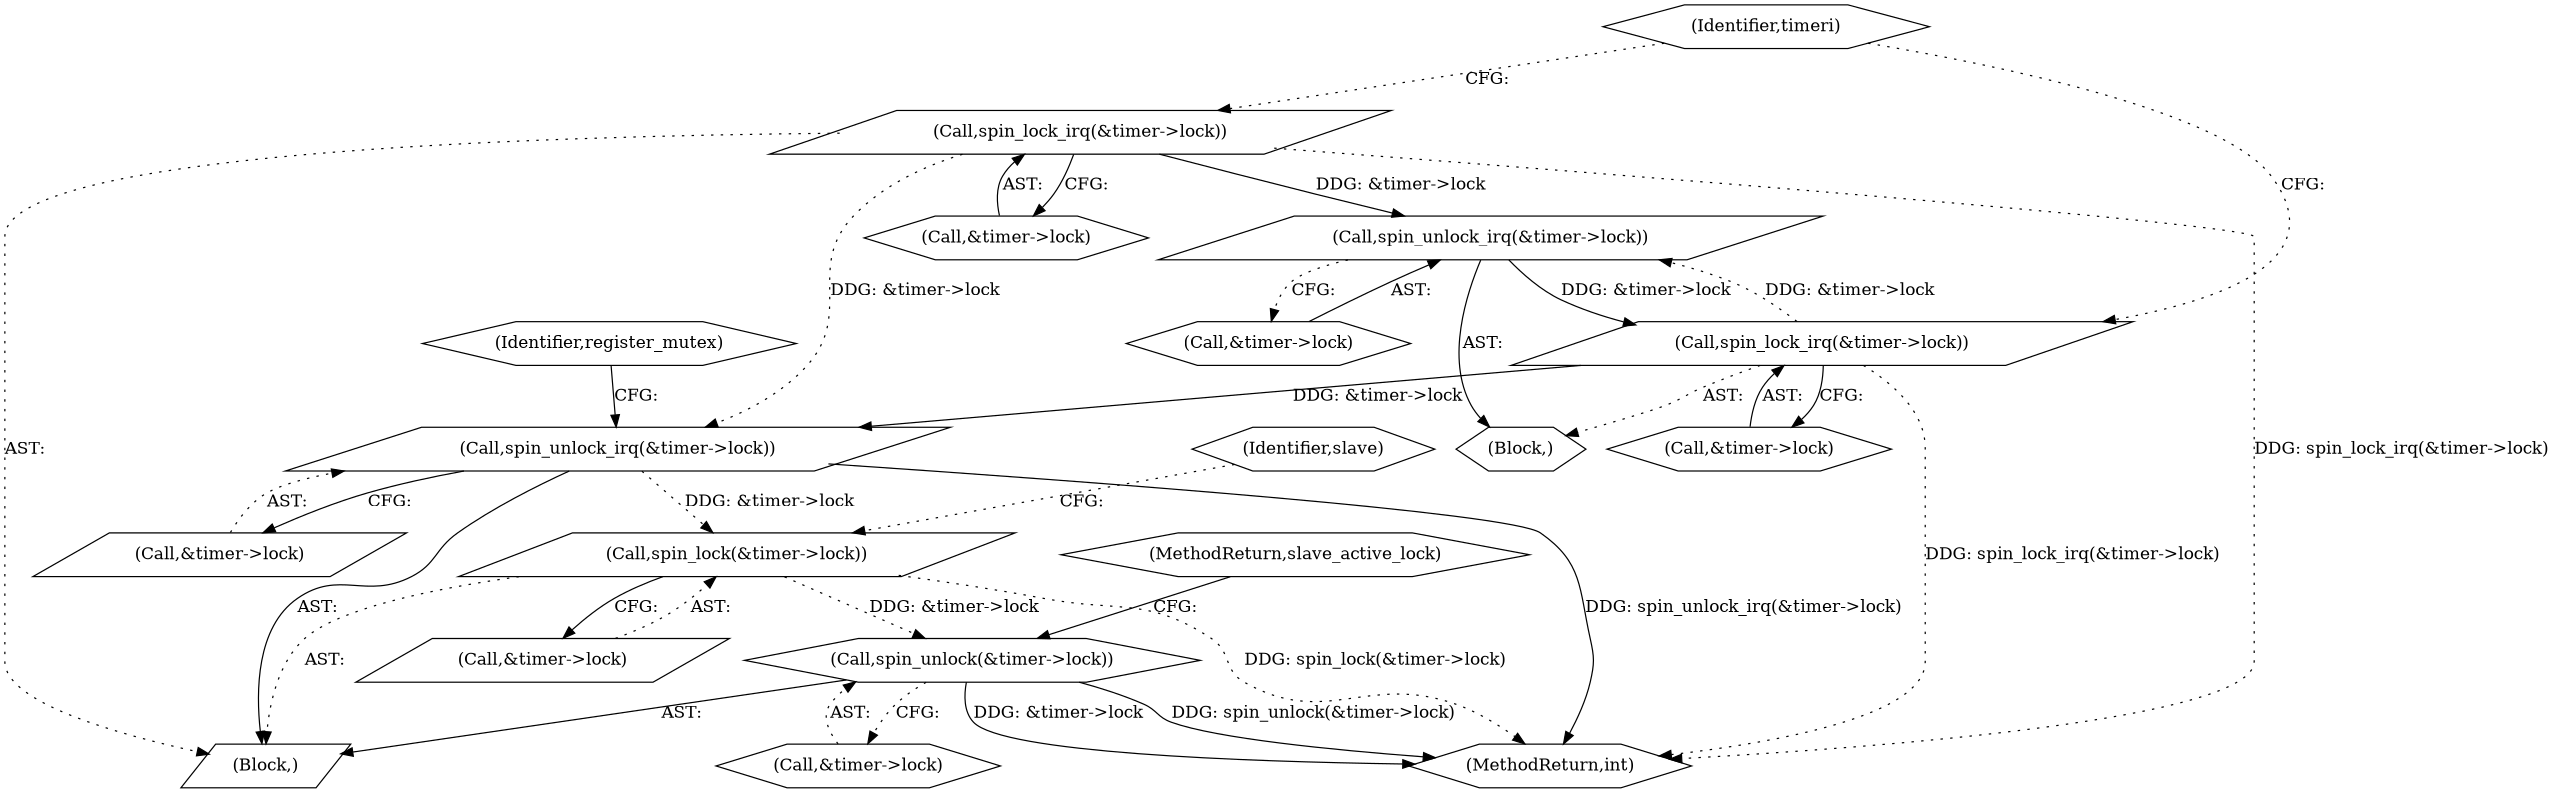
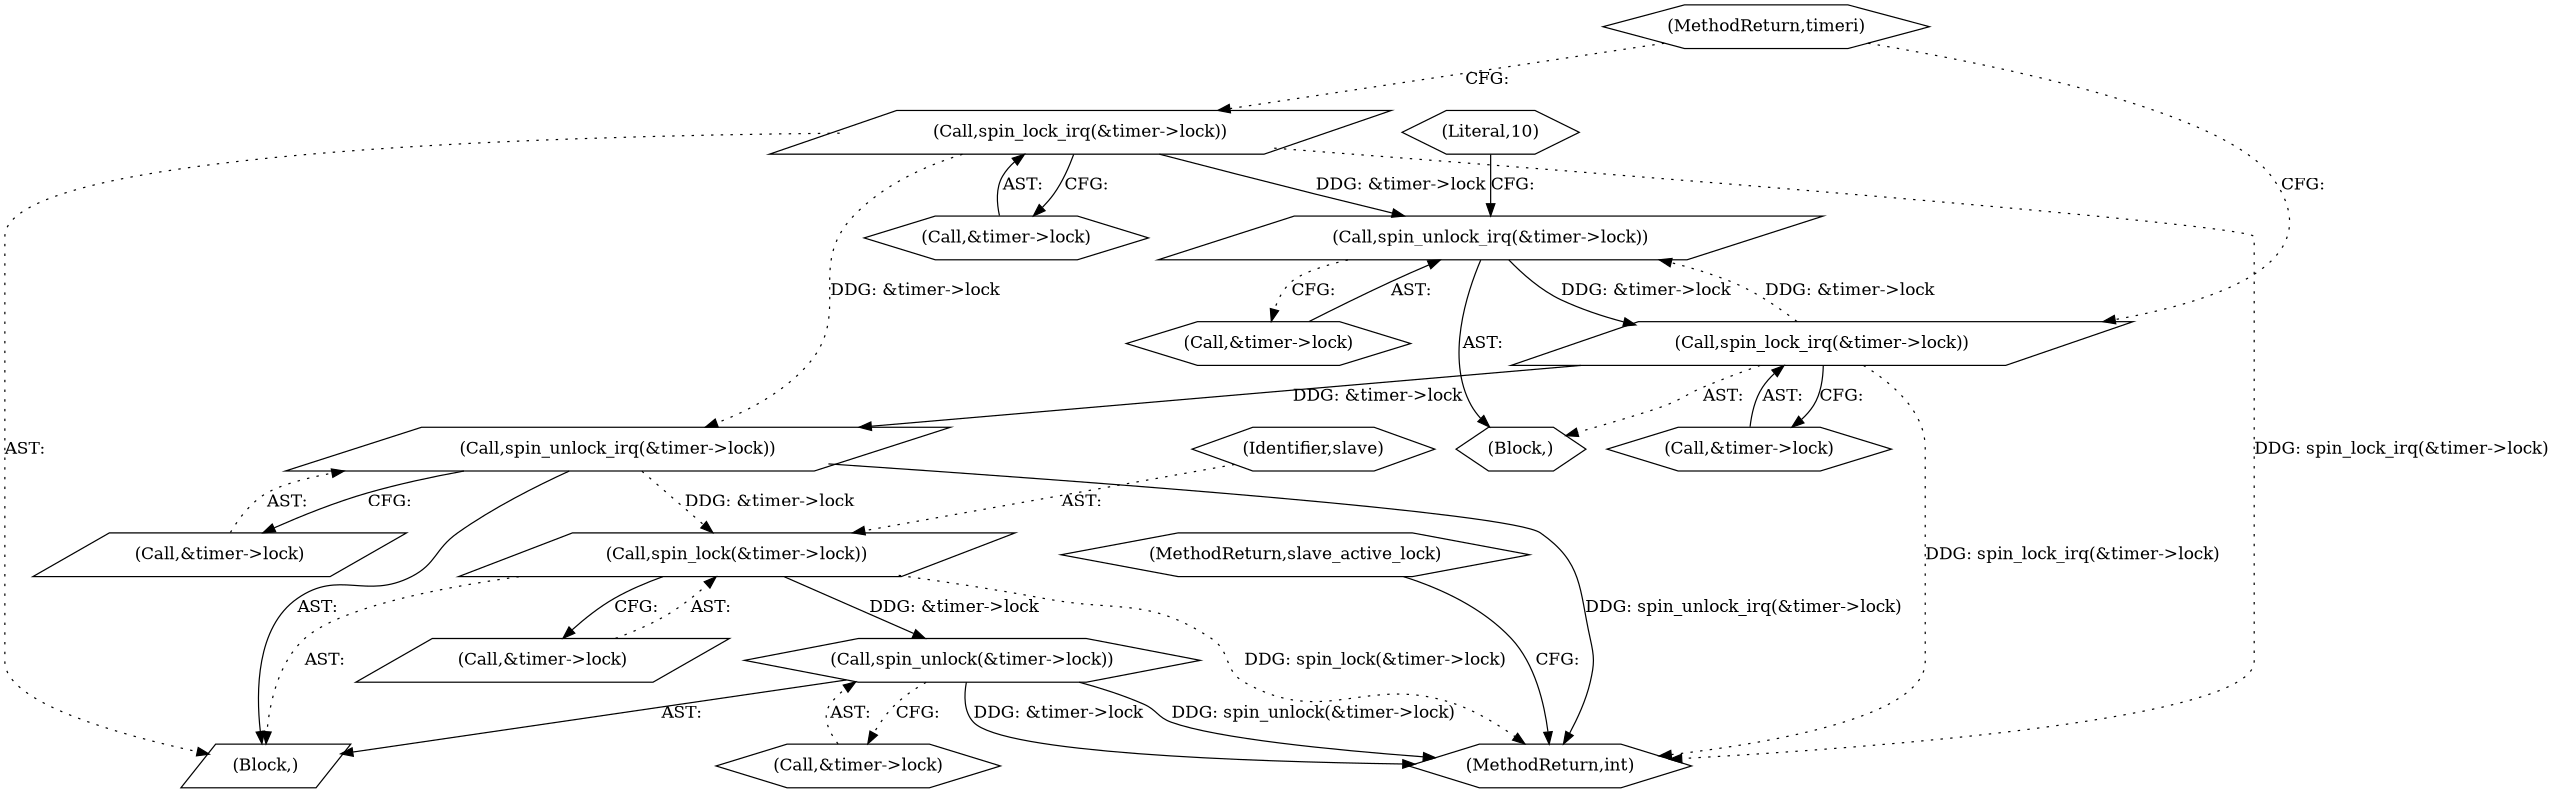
node "(Identifier,timeri)": label "(Identifier,timeri)" -> "(MethodReturn,timeri)"
node "(Literal,10)": added
node "(Identifier,register_mutex)": removed
edge "(Identifier,slave)" -> "(Call,spin_lock(&timer->lock))": label "CFG: " -> "AST: "
edge "(MethodReturn,slave_active_lock)" -> "(Call,spin_unlock(&timer->lock))": now "(MethodReturn,slave_active_lock)" -> "(MethodReturn,int)"
edge "(Call,spin_lock(&timer->lock))" -> "(Call,spin_unlock(&timer->lock))": style dotted -> solid
